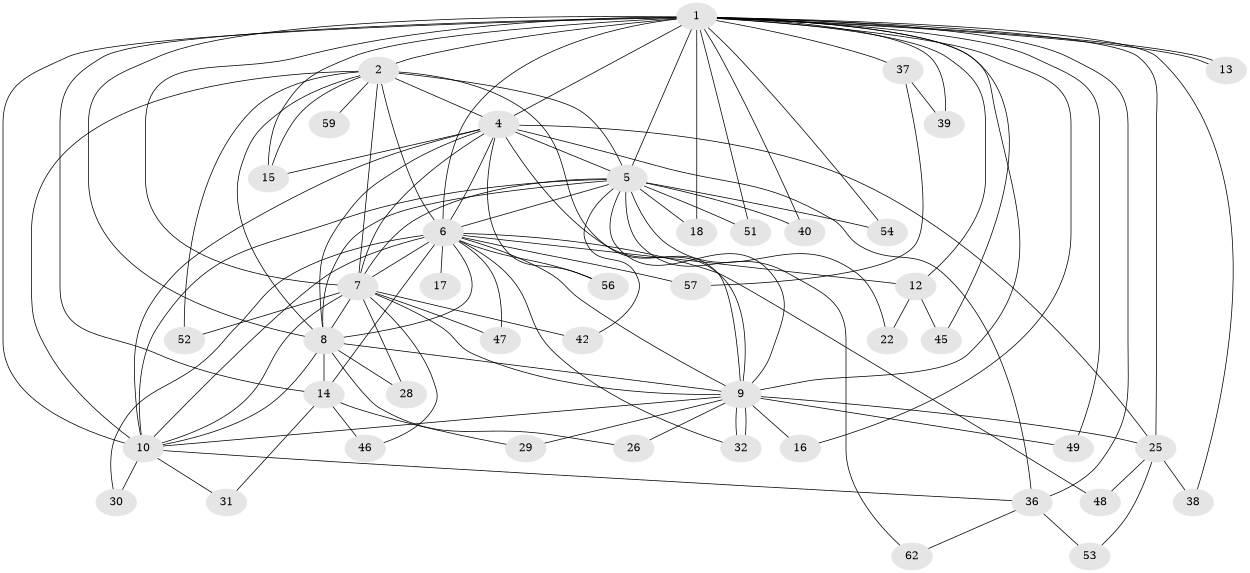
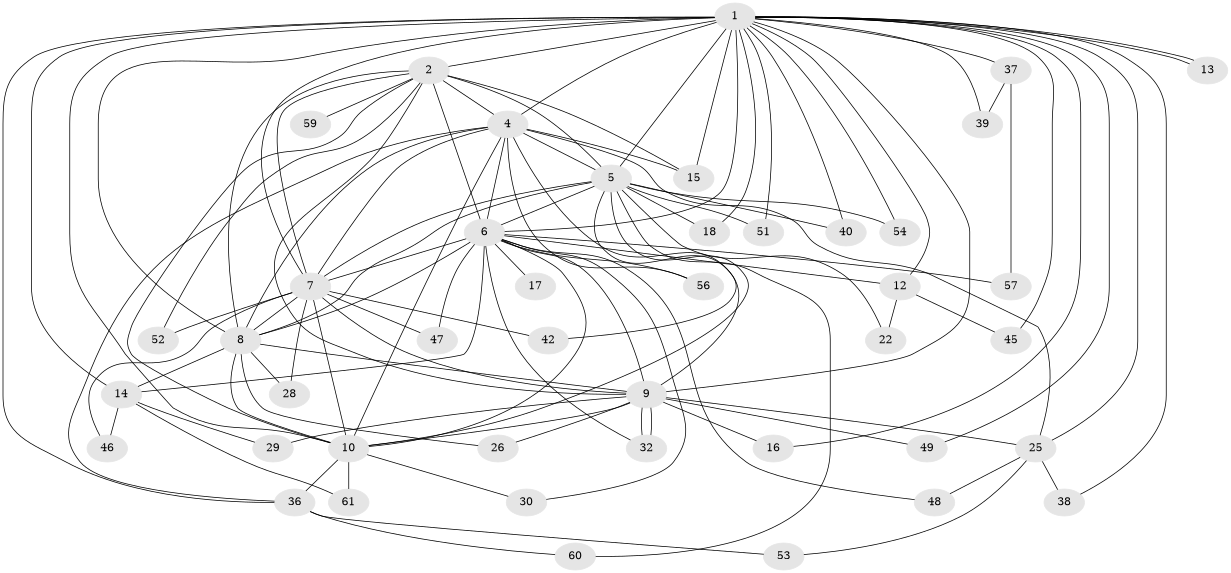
edge "5" -- "9": removed
node "31": label "31" -> "61"
node "62": label "62" -> "60"
